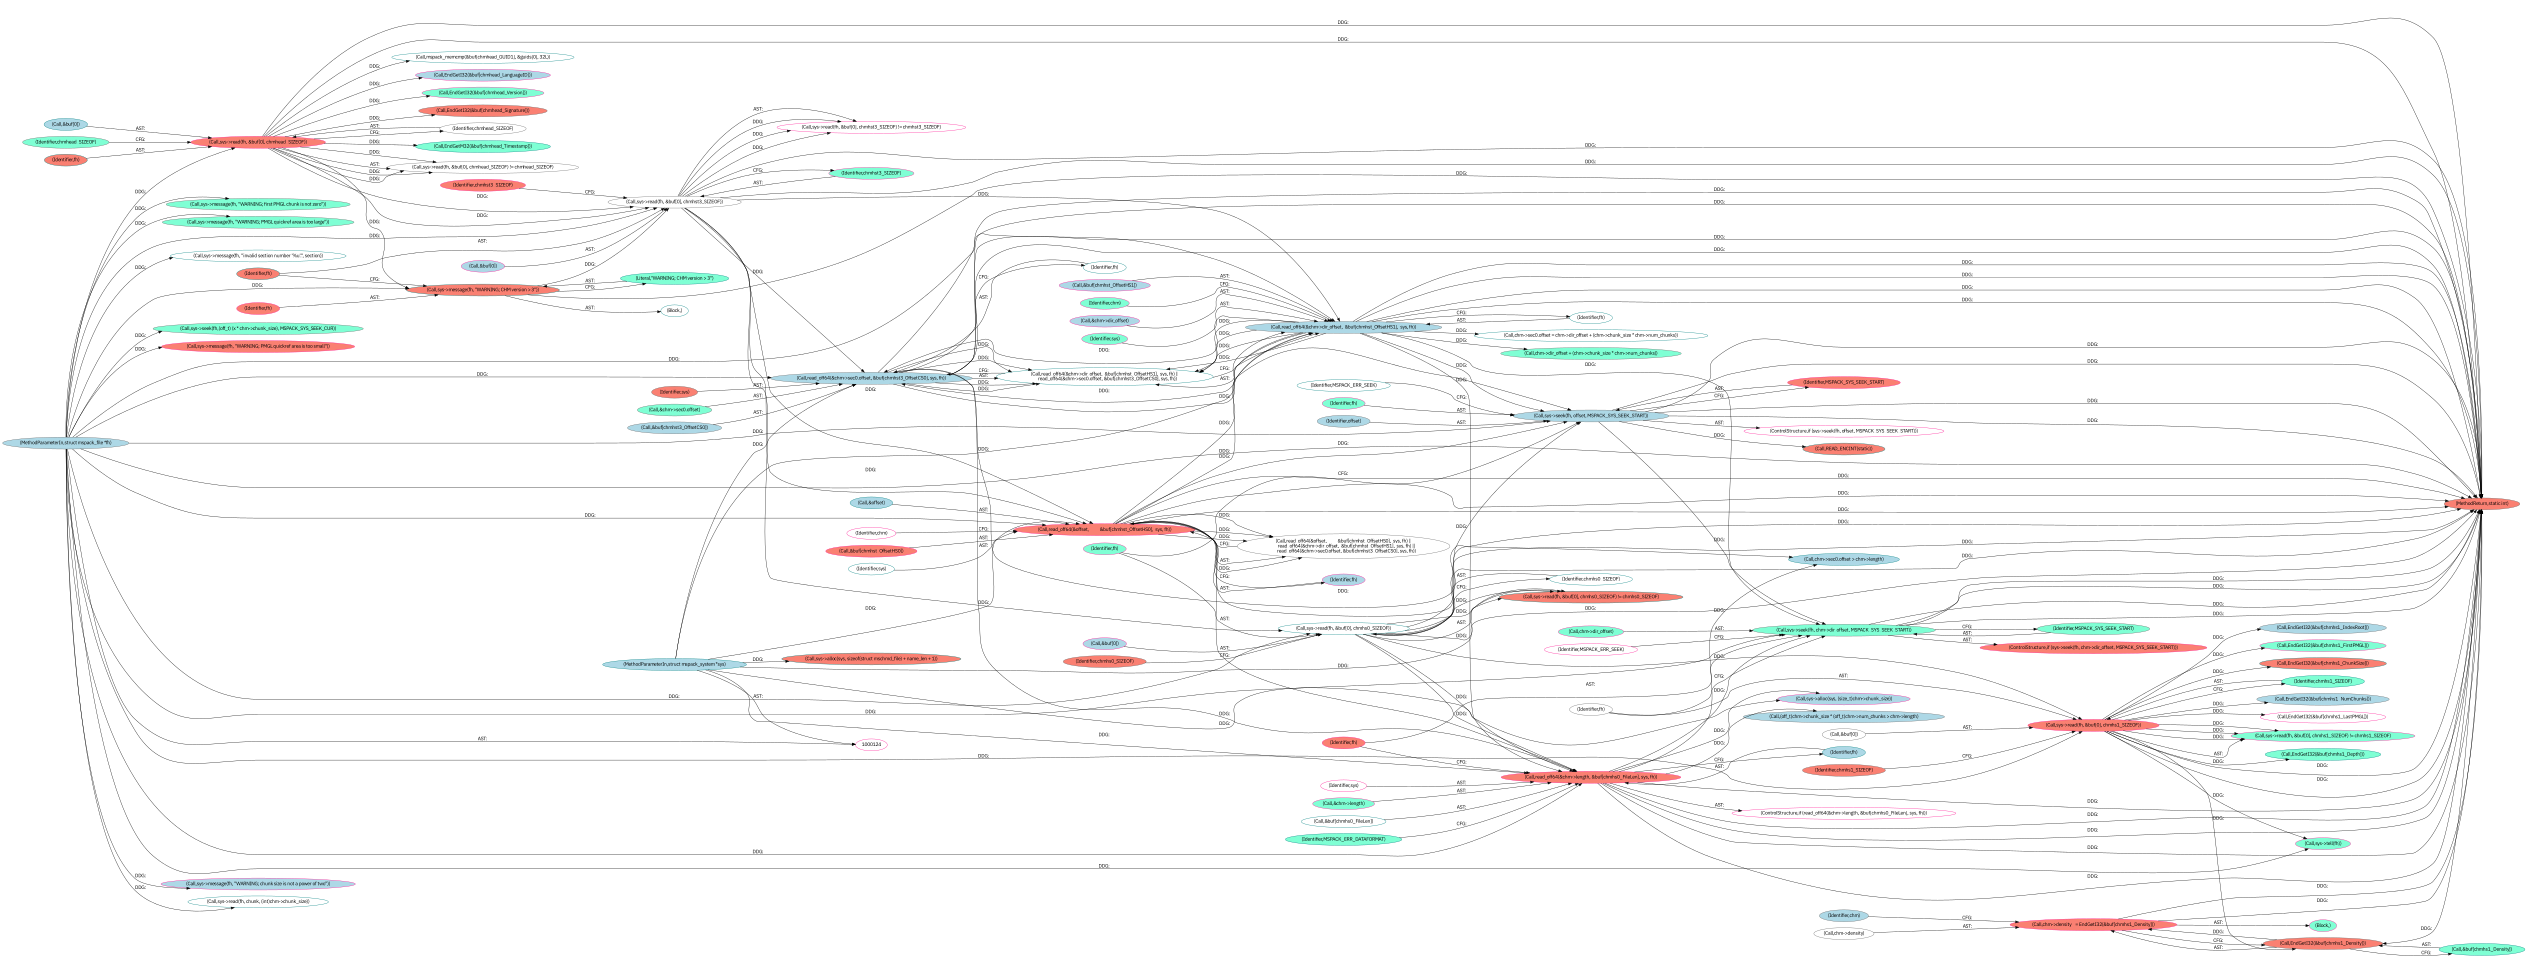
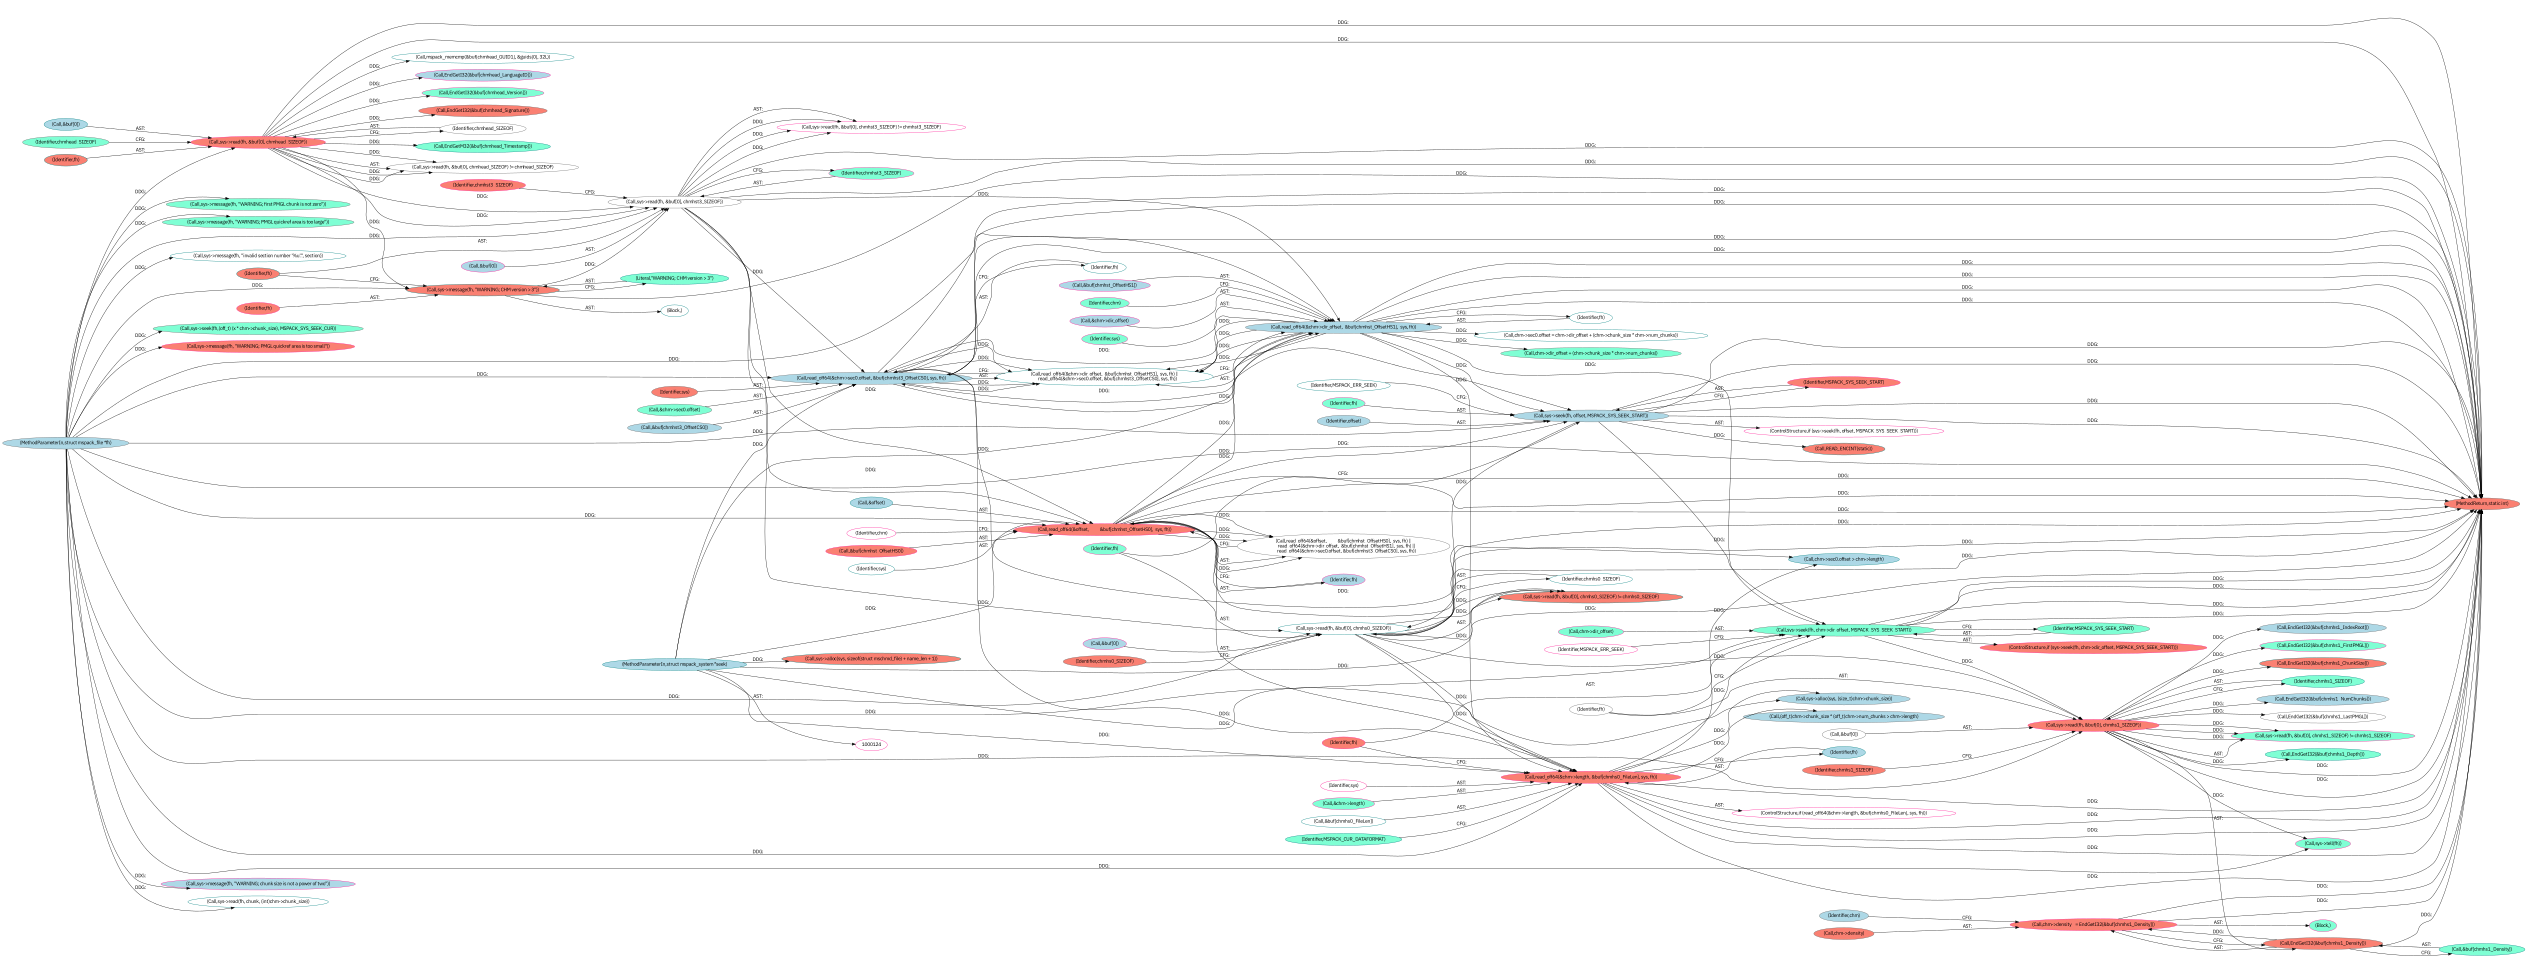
edge "(Call,sys->read(fh, &buf[0], chmhs0_SIZEOF))" -> "(Call,sys->seek(fh, offset, MSPACK_SYS_SEEK_START))": reversed
node "(MethodParameterIn,struct mspack_system *sys)": label "(MethodParameterIn,struct mspack_system *sys)" -> "(MethodParameterIn,struct mspack_system *seek)"
edge "(Call,sys->seek(fh, chm->dir_offset, MSPACK_SYS_SEEK_START))" -> "(Call,sys->read(fh, &buf[0], chmhs1_SIZEOF))": added, label "DDG:"
node "(Call,sys->alloc(sys, (size_t)chm->chunk_size))": color deeppink -> gray40
node "(Call,EndGetI32(&buf[chmhs1_LastPMGL]))": color deeppink -> gray40
edge "(MethodParameterIn,struct mspack_file *fh)" -> "1000124": removed, label "AST:"
edge "(MethodReturn,static int)" -> "(Call,EndGetI32(&buf[chmhs1_Density]))": reversed
edge "(Call,sys->read(fh, &buf[0], chmhs1_SIZEOF))" -> "(Call,EndGetI32(&buf[chmhs1_Density]))": label "DDG: " -> "AST: "
node "(Identifier,MSPACK_ERR_DATAFORMAT)": label "(Identifier,MSPACK_ERR_DATAFORMAT)" -> "(Identifier,MSPACK_CUR_DATAFORMAT)"
node "(Call,chm->density)": fillcolor white -> salmon
